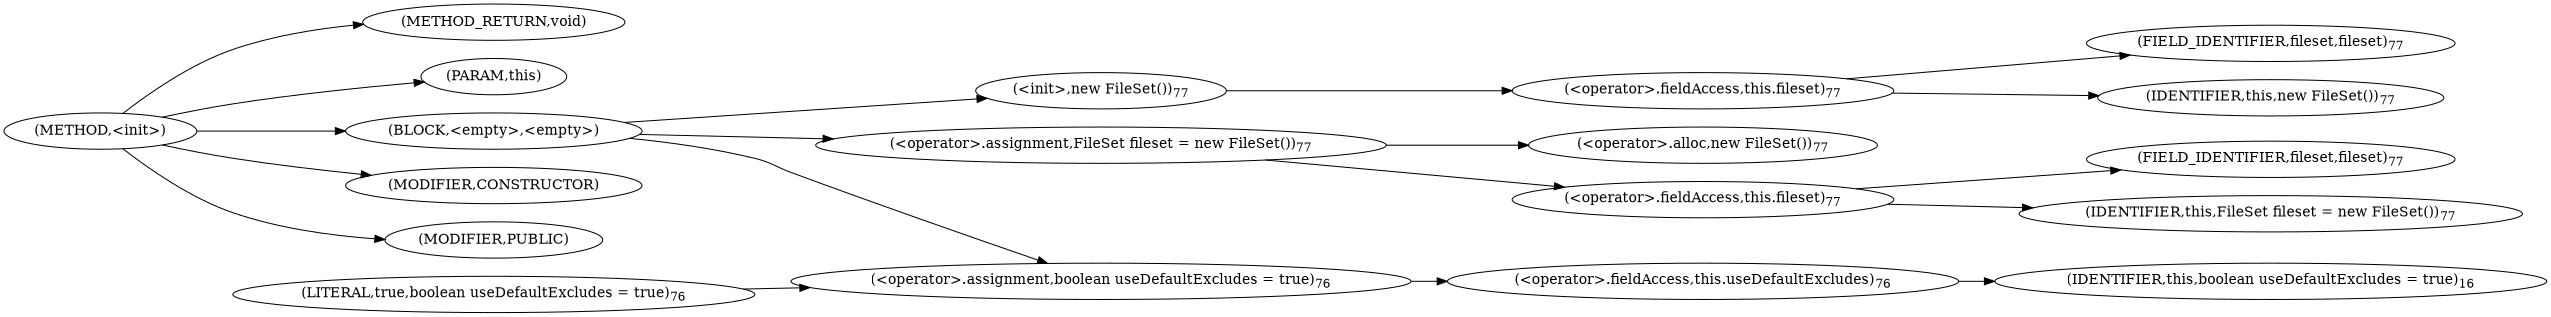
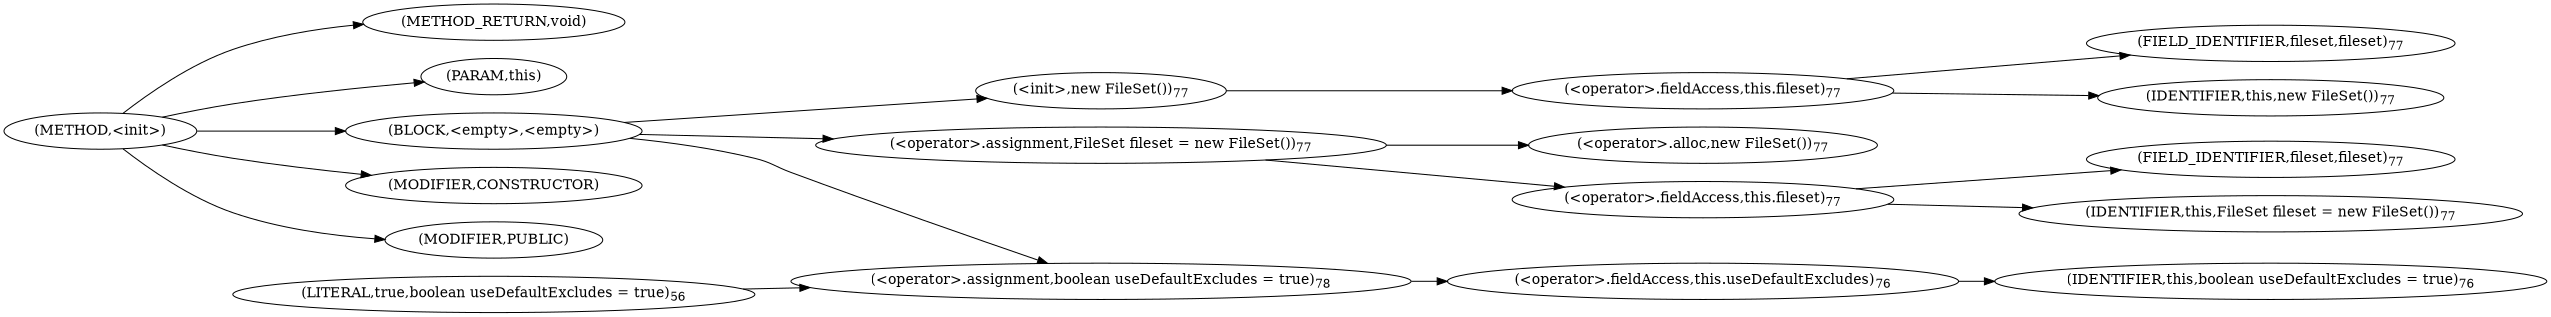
node "(<operator>.assignment,boolean useDefaultExcludes = true)": text "76" -> "78"
node "(IDENTIFIER,this,boolean useDefaultExcludes = true)": text "16" -> "76"
node "(LITERAL,true,boolean useDefaultExcludes = true)": text "76" -> "56"
